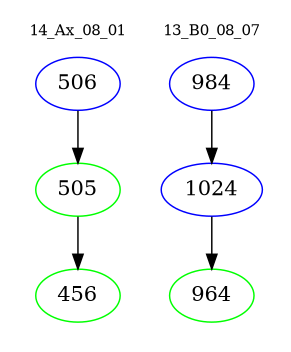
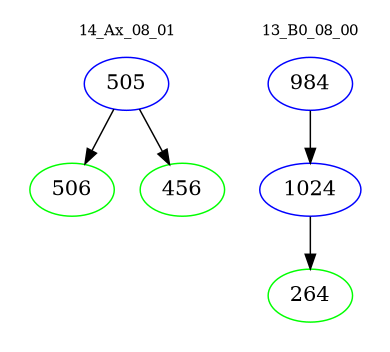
cluster "13_B0_08_07": label "13_B0_08_07" -> "13_B0_08_00"
node "506": color blue -> green
edge "506" -> "505": reversed
node "505": color green -> blue
node "964": label "964" -> "264"
